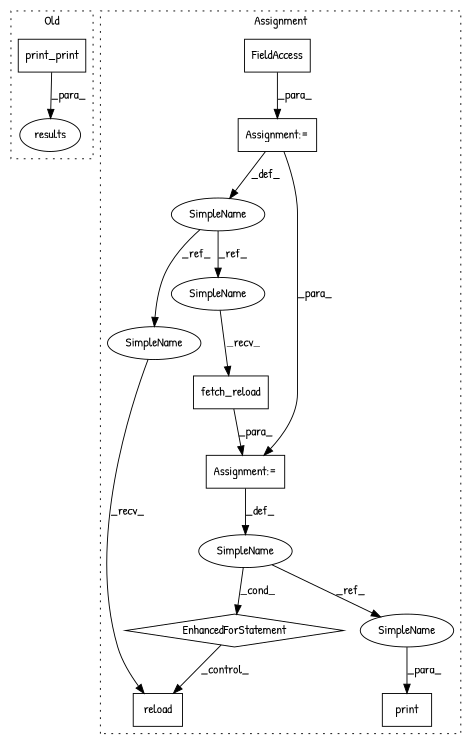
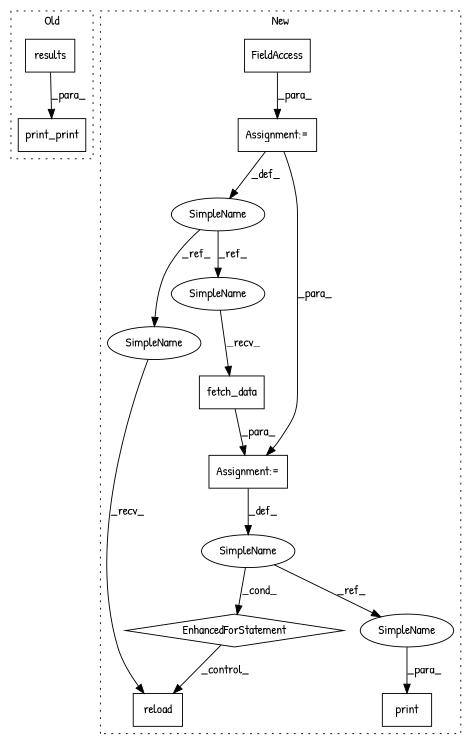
cluster "Assignment": label "Assignment" -> "New"
edge "print_print" -> "results": reversed
node "results": shape ellipse -> box
node "fetch_reload": label "fetch_reload" -> "fetch_data"
